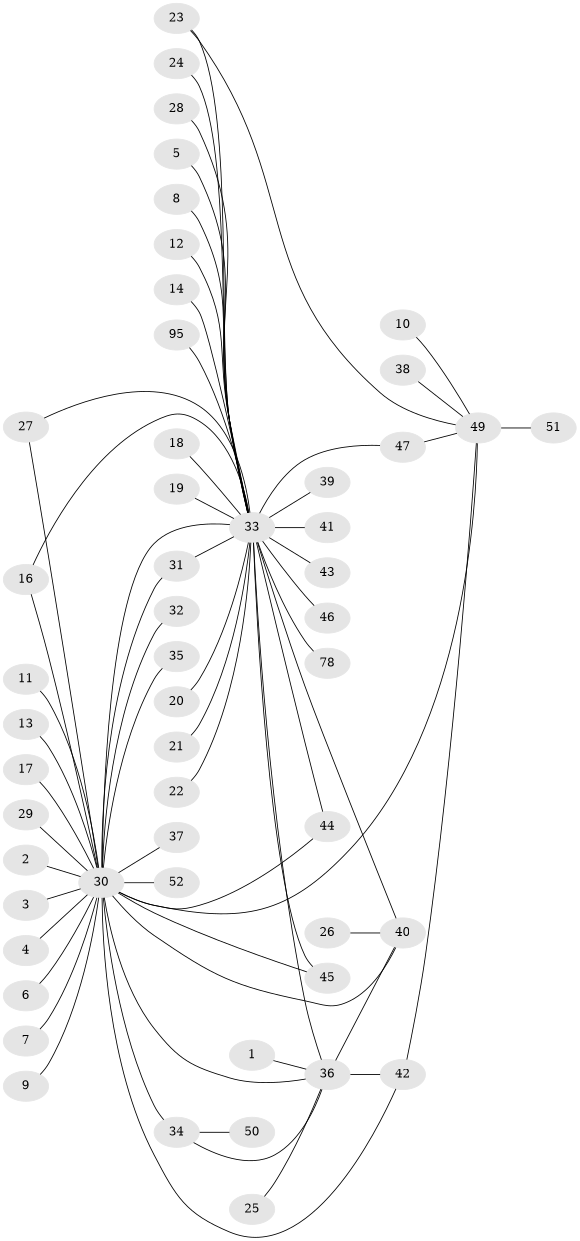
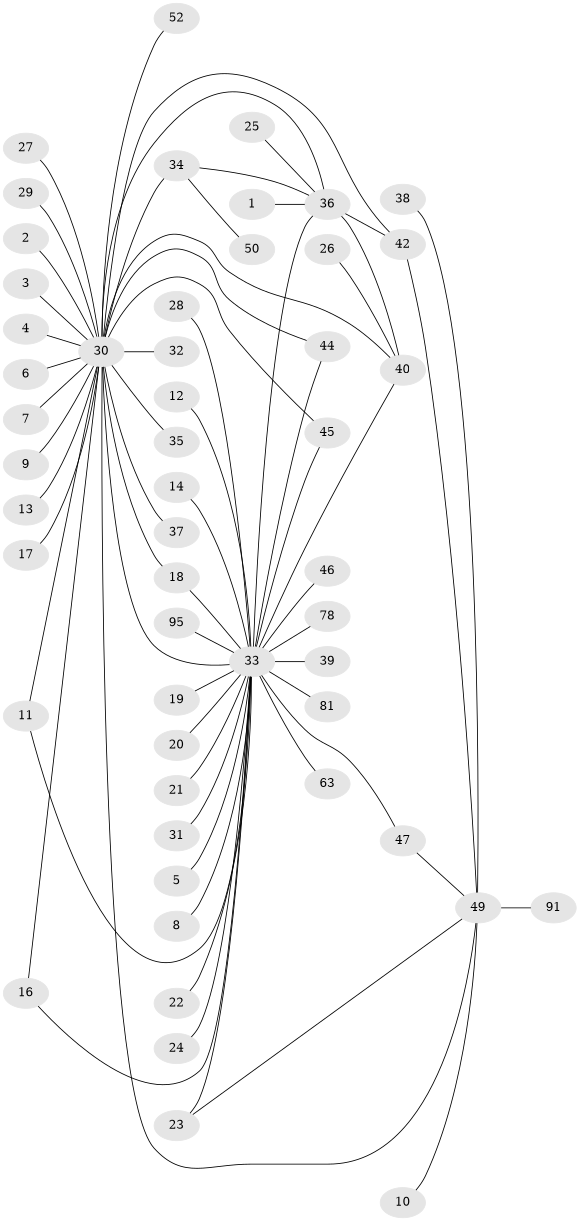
edge "27" -- "33": now "11" -- "33"
node "51": label "51" -> "91"
node "41": label "41" -> "81"
node "43": label "43" -> "63"
edge "31" -- "30": now "18" -- "30"
